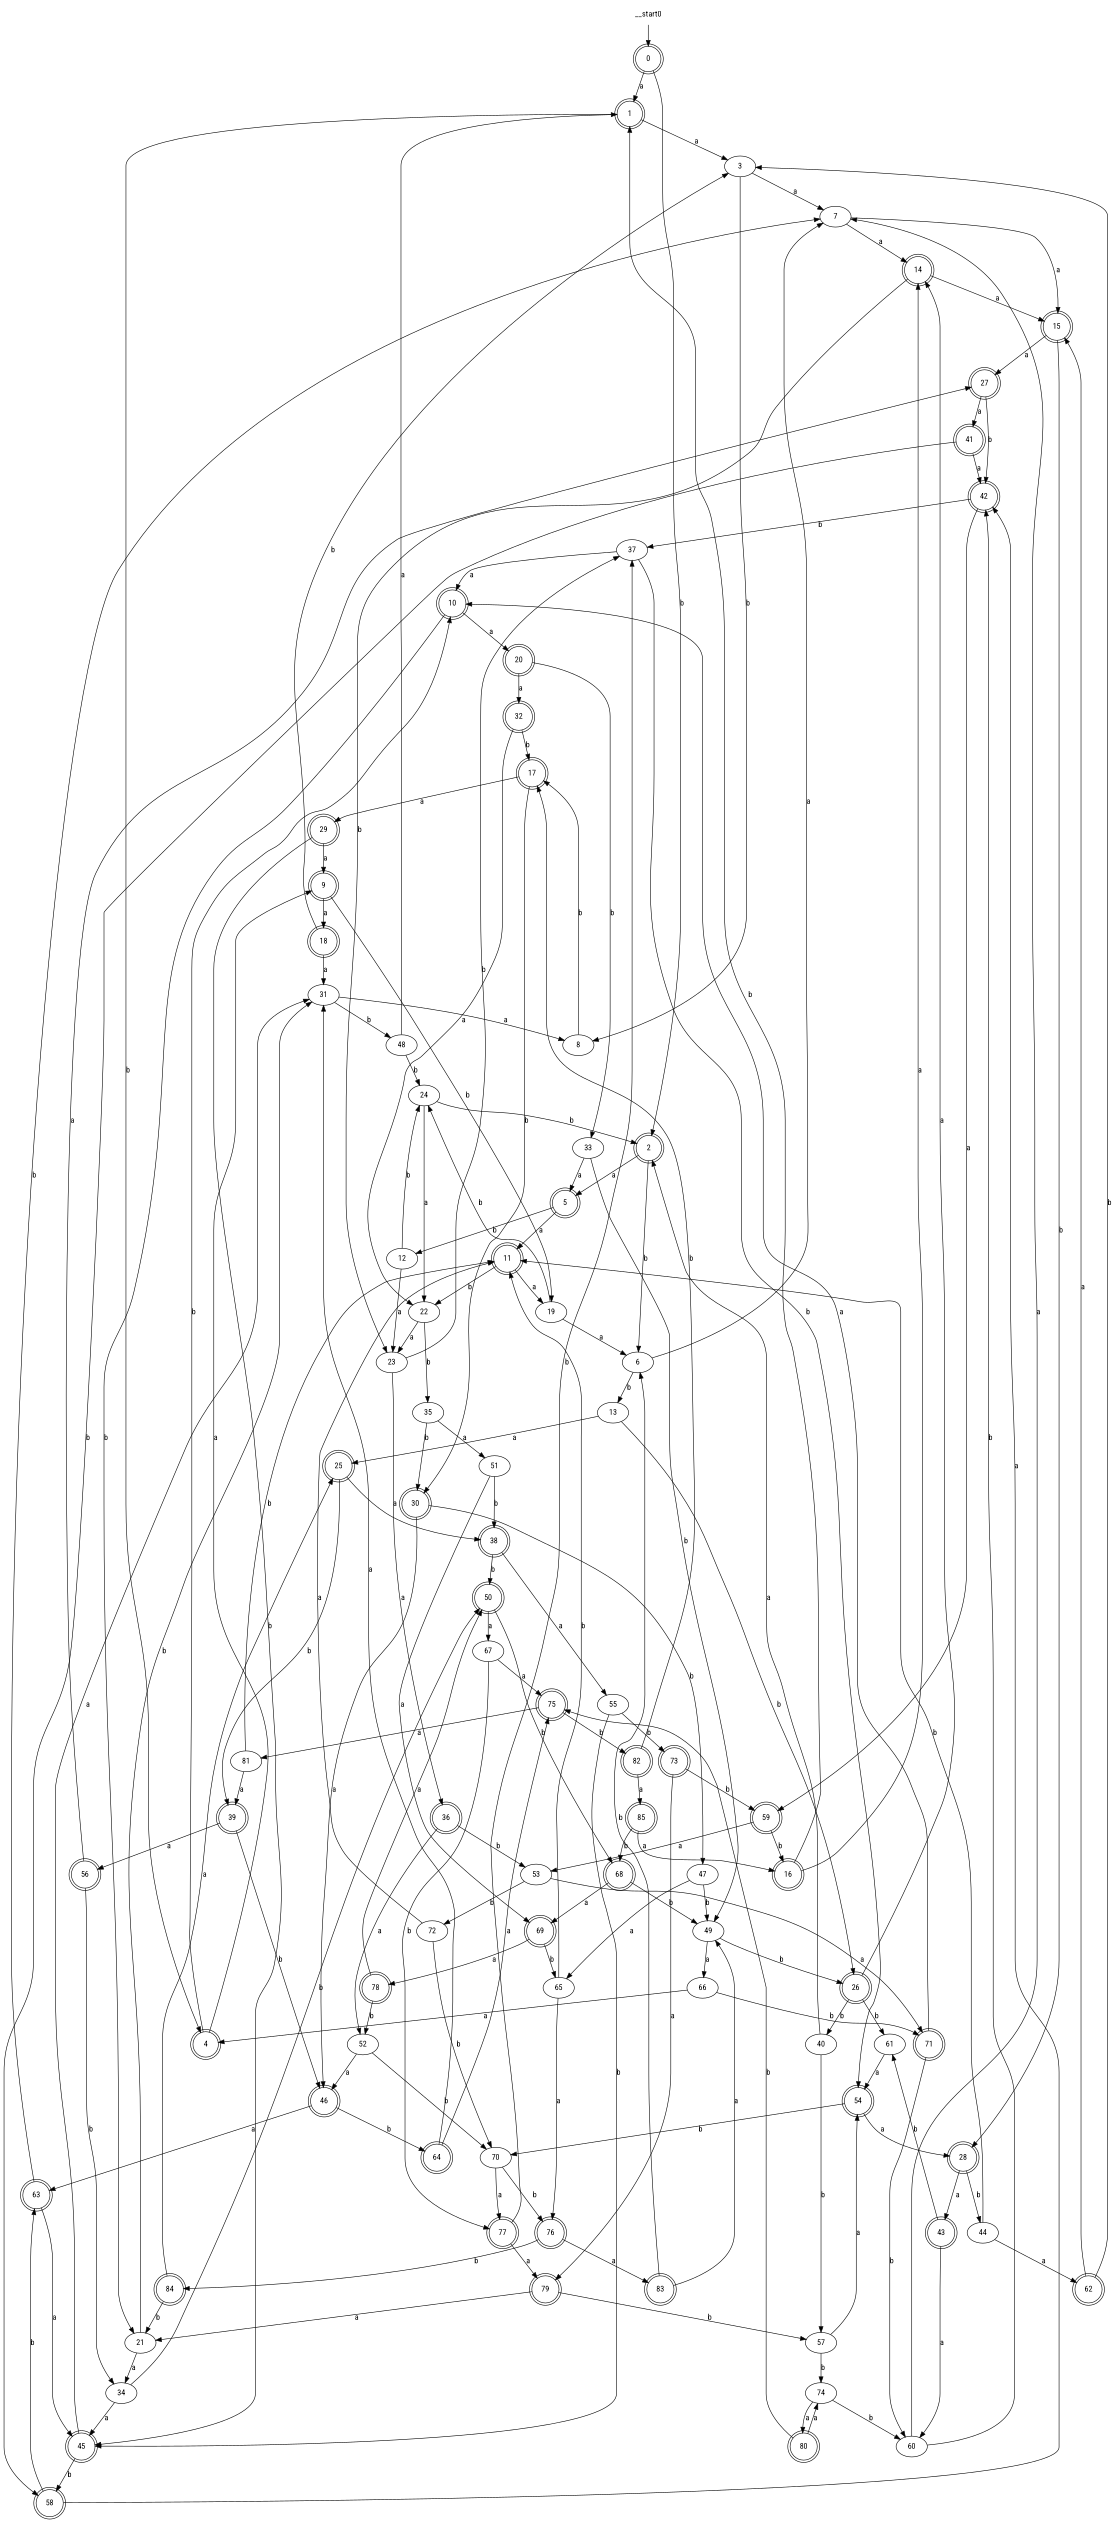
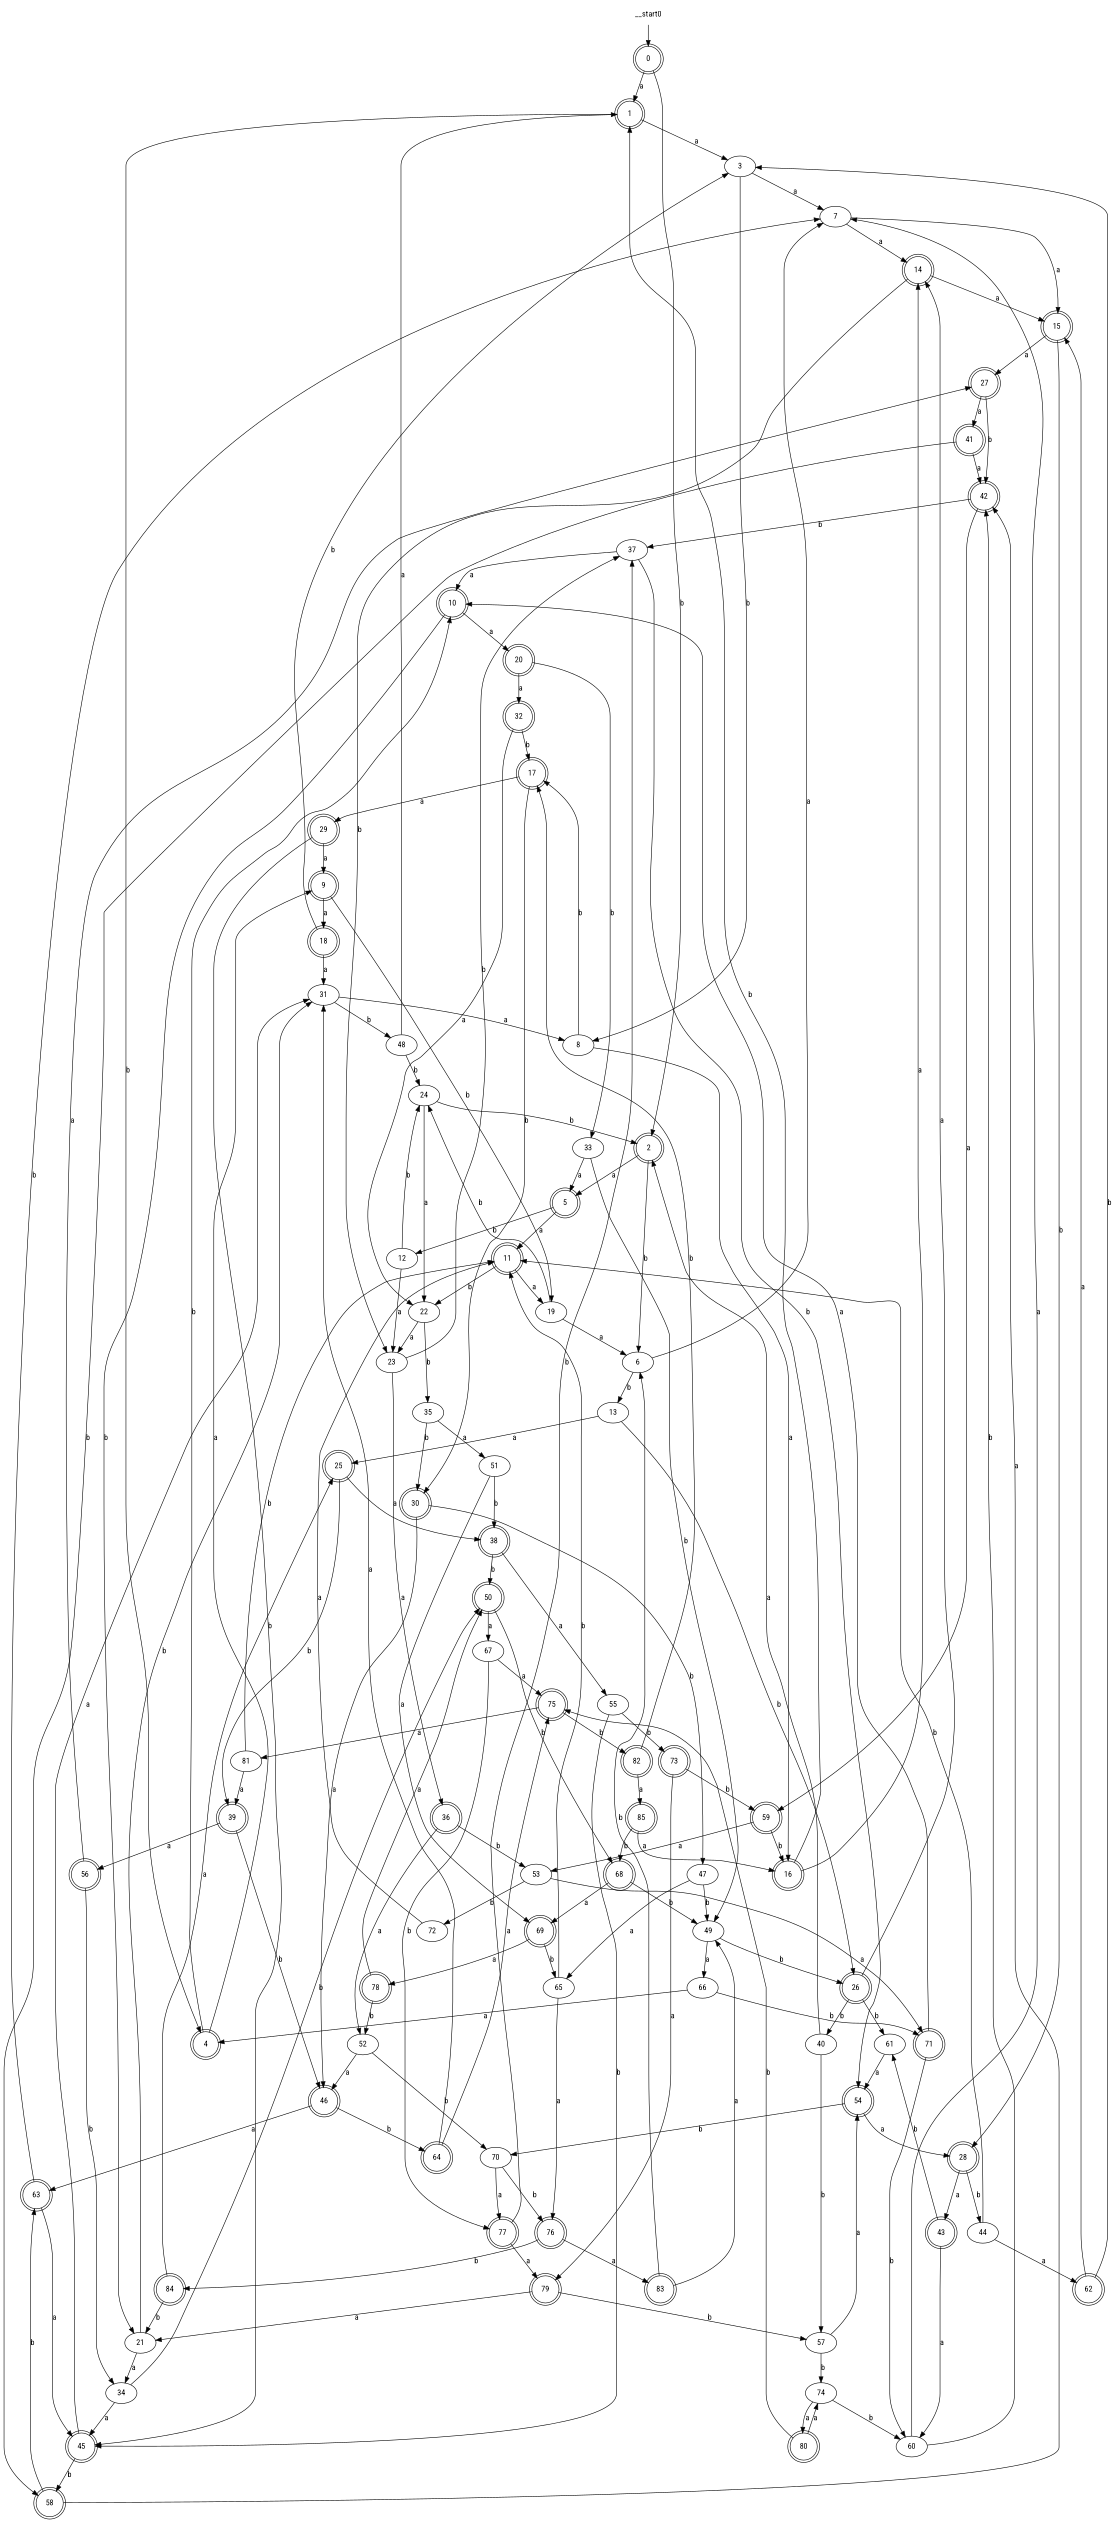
edge "8" -> "16": added, label "a"
edge "72" -> "70": removed, label "b"
